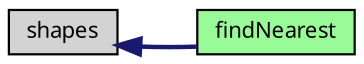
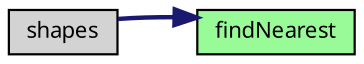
edge "findNearest" -> "shapes": reversed
